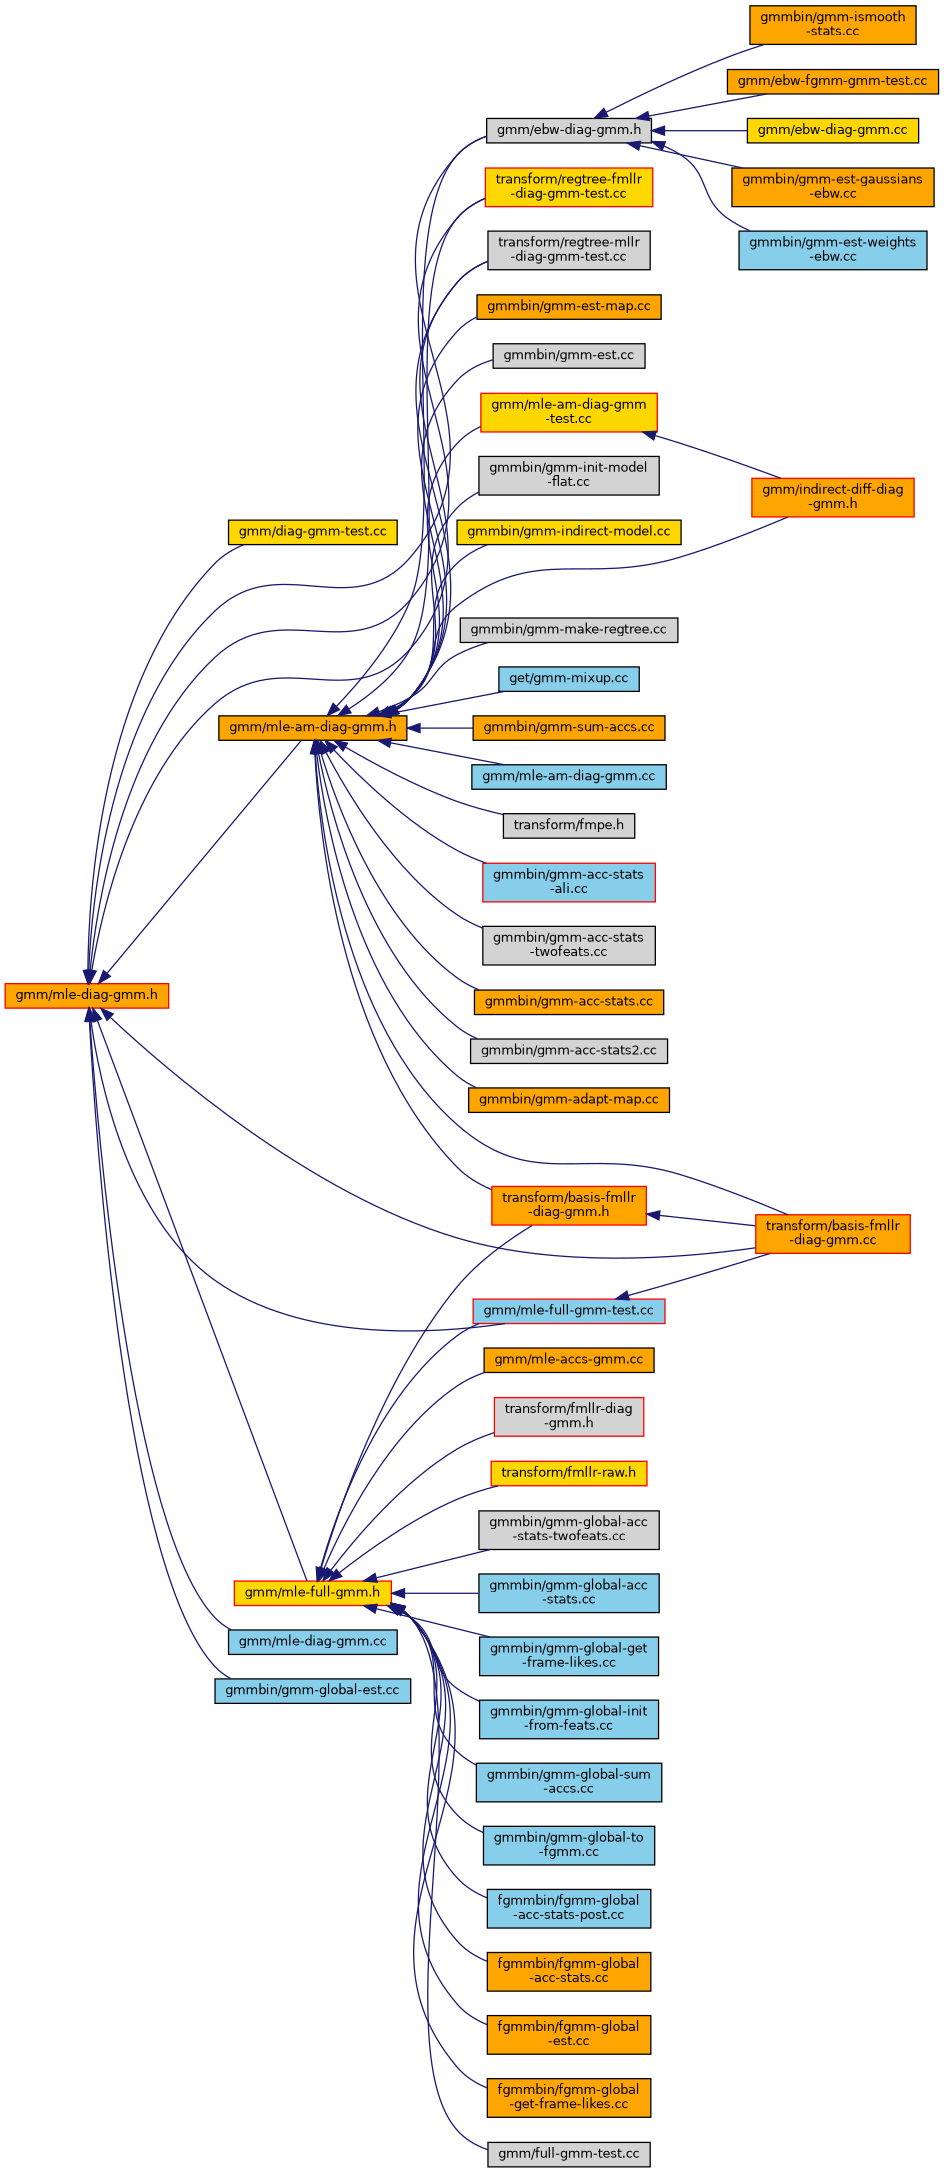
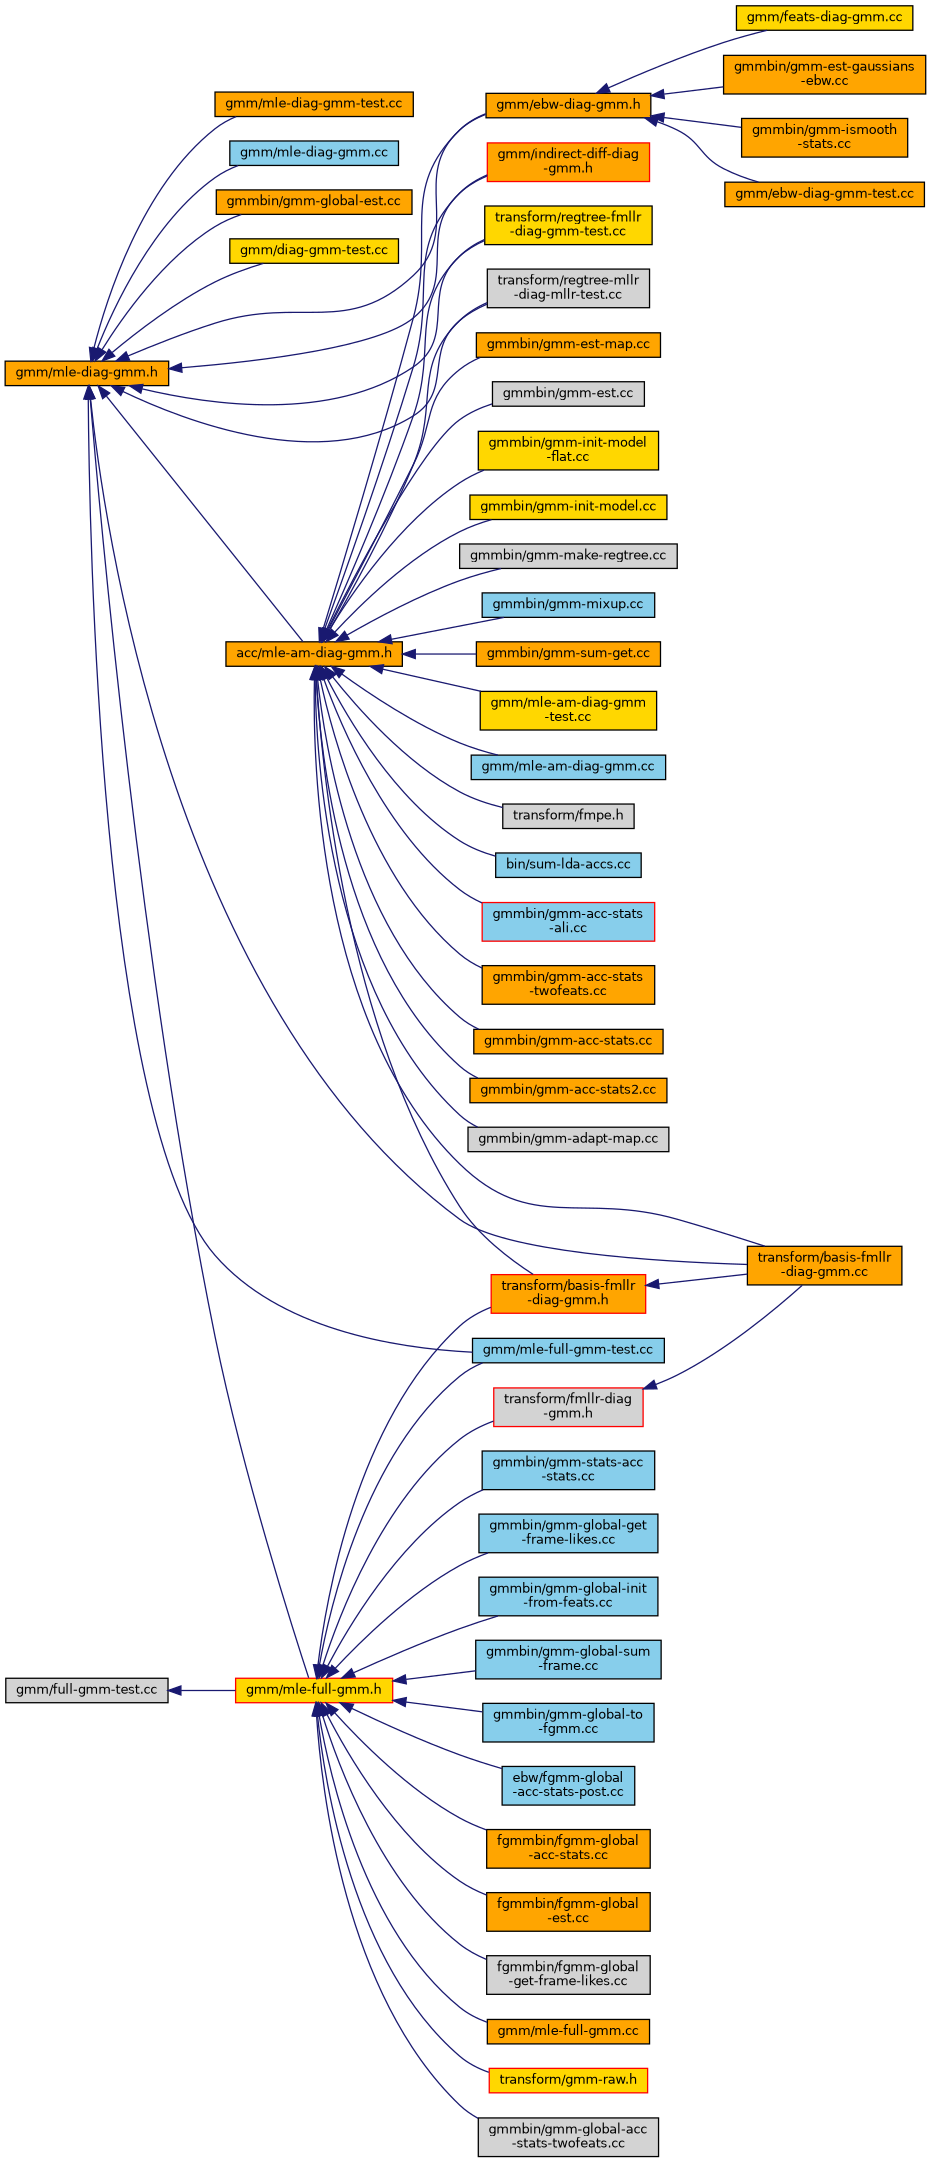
node "gmm/ebw-fgmm-gmm-test.cc": label "gmm/ebw-fgmm-gmm-test.cc" -> "gmm/ebw-diag-gmm-test.cc"
node "gmm/mle-diag-gmm-test.cc": added
node "gmm/ebw-diag-gmm.h": fillcolor lightgrey -> orange
node "gmm/ebw-diag-gmm.cc": label "gmm/ebw-diag-gmm.cc" -> "gmm/feats-diag-gmm.cc"
node "transform/regtree-fmllr -diag-gmm-test.cc": color red -> black
node "transform/regtree-mllr -diag-gmm-test.cc": label "transform/regtree-mllr -diag-gmm-test.cc" -> "transform/regtree-mllr -diag-mllr-test.cc"
node "gmmbin/gmm-est-weights -ebw.cc": removed
node "gmm/mle-am-diag-gmm -test.cc": color red -> black
edge "gmm/indirect-diff-diag -gmm.h" -> "gmm/mle-am-diag-gmm -test.cc": now "gmm/indirect-diff-diag -gmm.h" -> "gmm/mle-diag-gmm.h"
node "gmmbin/gmm-init-model -flat.cc": fillcolor lightgrey -> gold
node "gmmbin/gmm-indirect-model.cc": label "gmmbin/gmm-indirect-model.cc" -> "gmmbin/gmm-init-model.cc"
node "get/gmm-mixup.cc": label "get/gmm-mixup.cc" -> "gmmbin/gmm-mixup.cc"
node "gmm/mle-am-diag-gmm.h": label "gmm/mle-am-diag-gmm.h" -> "acc/mle-am-diag-gmm.h"
node "gmmbin/gmm-sum-accs.cc": label "gmmbin/gmm-sum-accs.cc" -> "gmmbin/gmm-sum-get.cc"
node "bin/sum-lda-accs.cc": added
node "gmmbin/gmm-acc-stats -twofeats.cc": fillcolor lightgrey -> orange
node "gmm/mle-diag-gmm.h": color red -> black
node "gmmbin/gmm-acc-stats2.cc": fillcolor lightgrey -> orange
node "gmmbin/gmm-adapt-map.cc": fillcolor orange -> lightgrey
node "transform/basis-fmllr -diag-gmm.cc": color red -> black
edge "transform/basis-fmllr -diag-gmm.cc" -> "gmm/mle-full-gmm-test.cc": now "transform/basis-fmllr -diag-gmm.cc" -> "transform/fmllr-diag -gmm.h"
node "gmm/mle-full-gmm-test.cc": color red -> black
node "gmm/mle-accs-gmm.cc": label "gmm/mle-accs-gmm.cc" -> "gmm/mle-full-gmm.cc"
node "transform/fmllr-raw.h": label "transform/fmllr-raw.h" -> "transform/gmm-raw.h"
node "gmmbin/gmm-global-acc -stats.cc": label "gmmbin/gmm-global-acc -stats.cc" -> "gmmbin/gmm-stats-acc -stats.cc"
node "gmmbin/gmm-global-est.cc": fillcolor skyblue -> orange
node "gmmbin/gmm-global-sum -accs.cc": label "gmmbin/gmm-global-sum -accs.cc" -> "gmmbin/gmm-global-sum -frame.cc"
node "fgmmbin/fgmm-global -acc-stats-post.cc": label "fgmmbin/fgmm-global -acc-stats-post.cc" -> "ebw/fgmm-global -acc-stats-post.cc"
edge "gmm/full-gmm-test.cc" -> "gmm/mle-full-gmm.h": reversed
node "fgmmbin/fgmm-global -get-frame-likes.cc": fillcolor orange -> lightgrey
